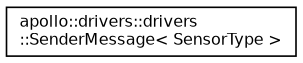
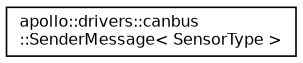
node "apollo::drivers::drivers ::SenderMessage< SensorType >": label "apollo::drivers::drivers ::SenderMessage< SensorType >" -> "apollo::drivers::canbus ::SenderMessage< SensorType >"
